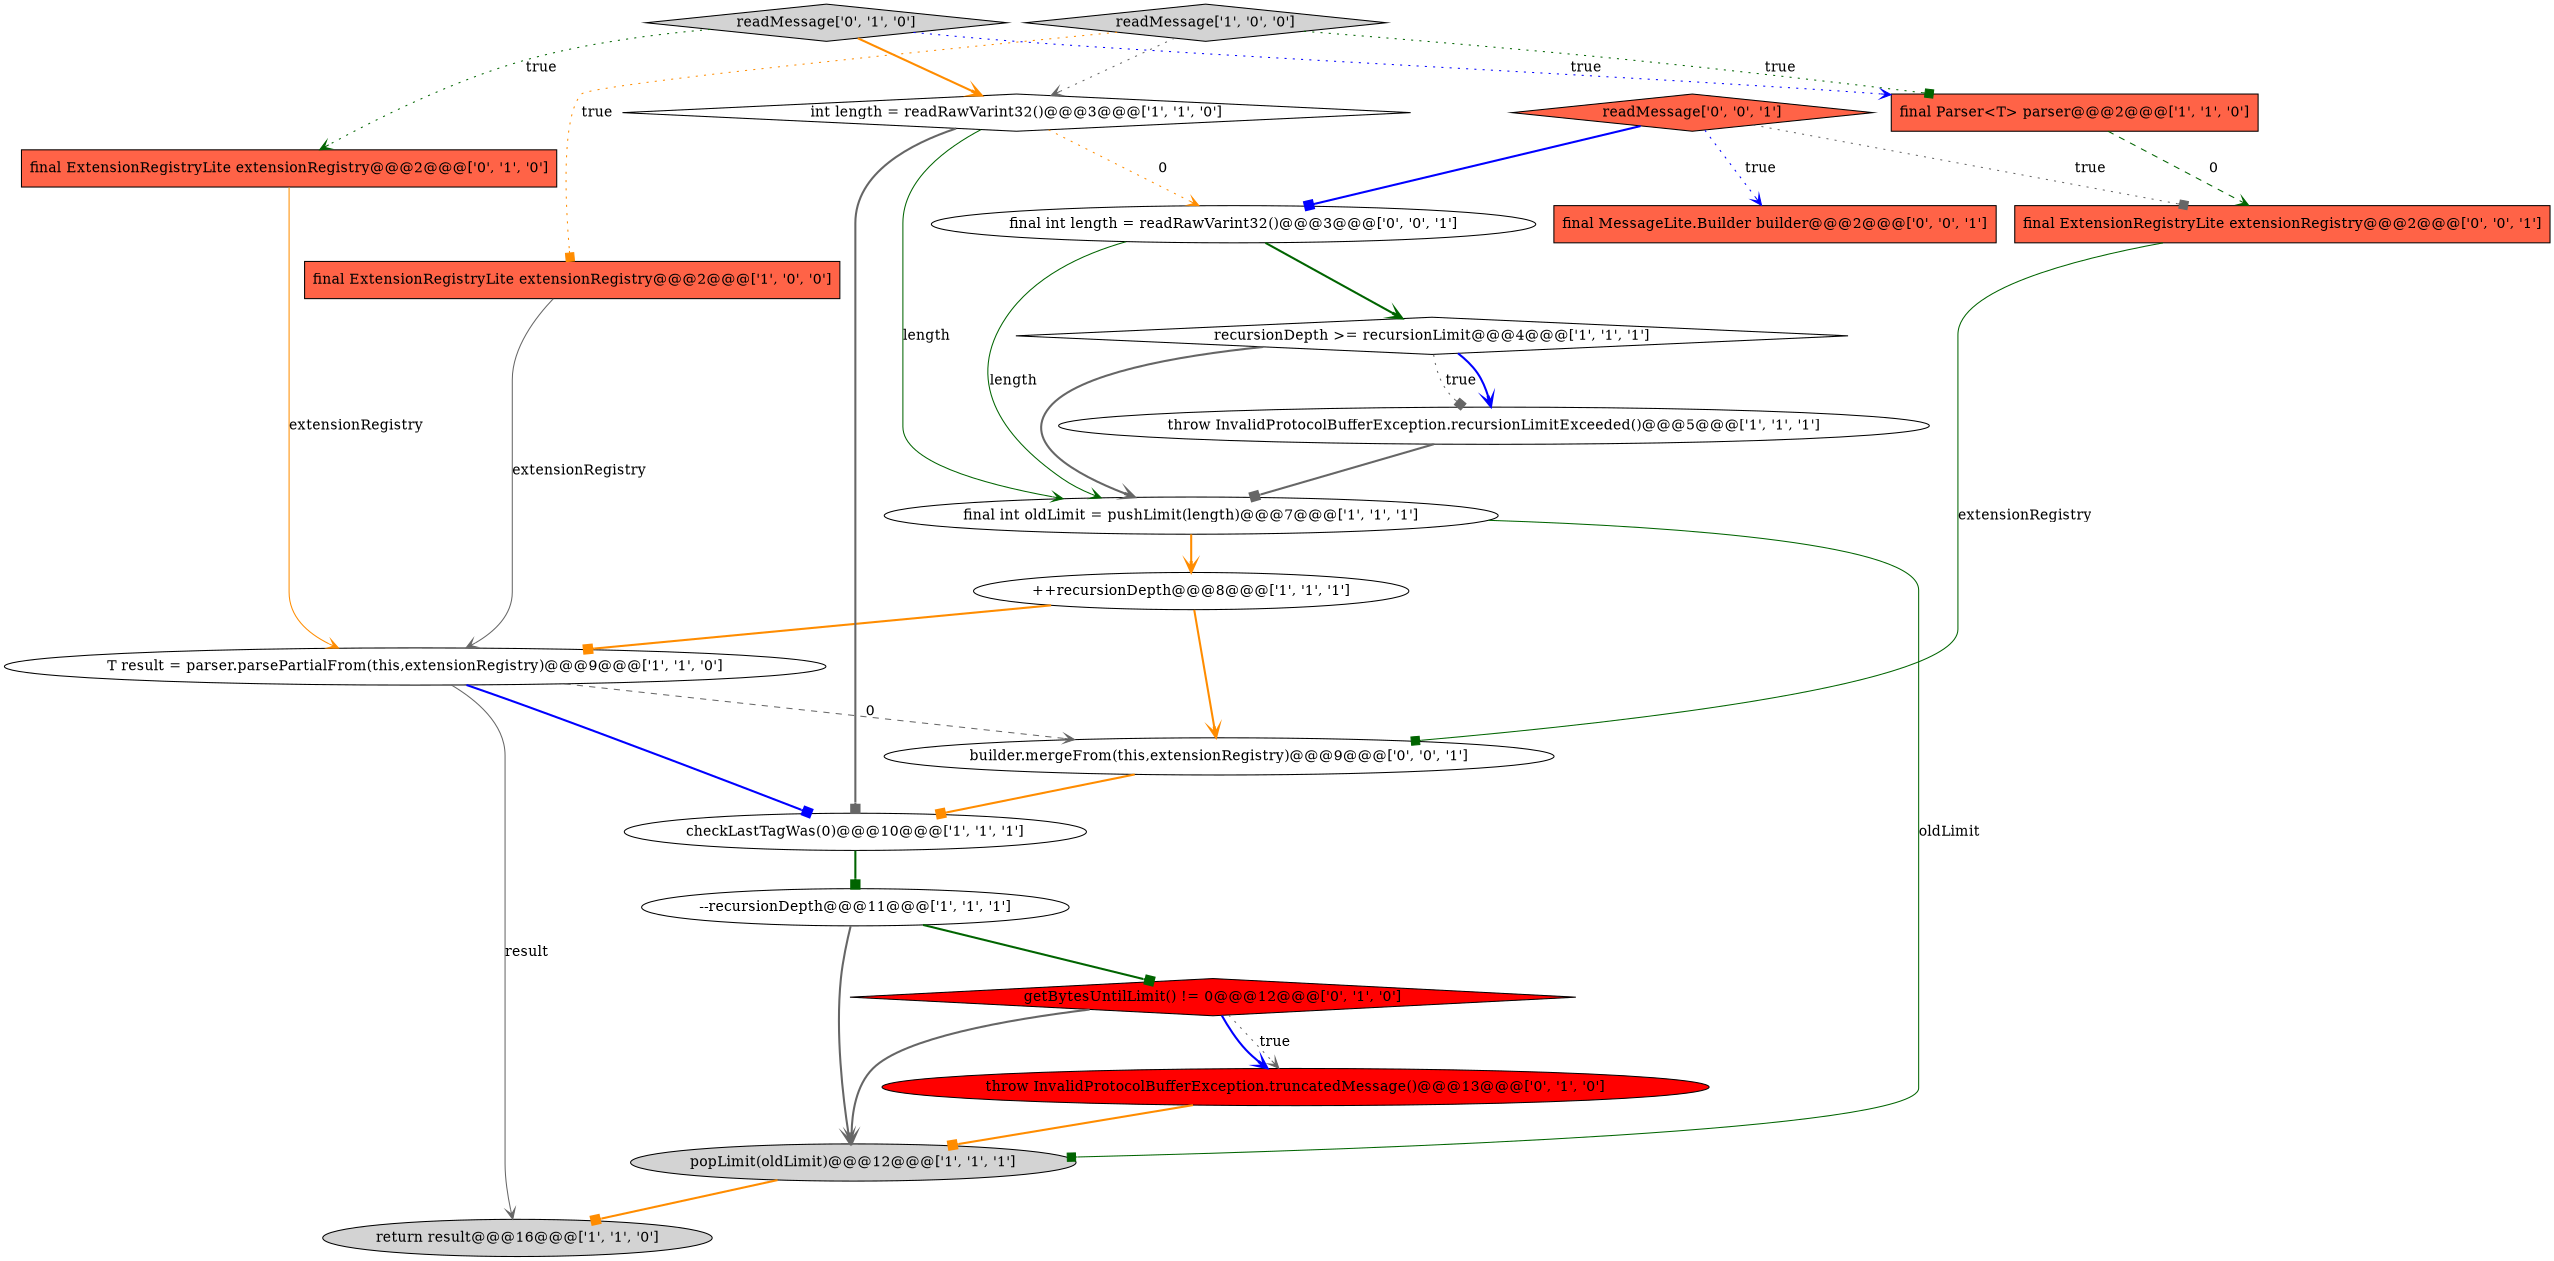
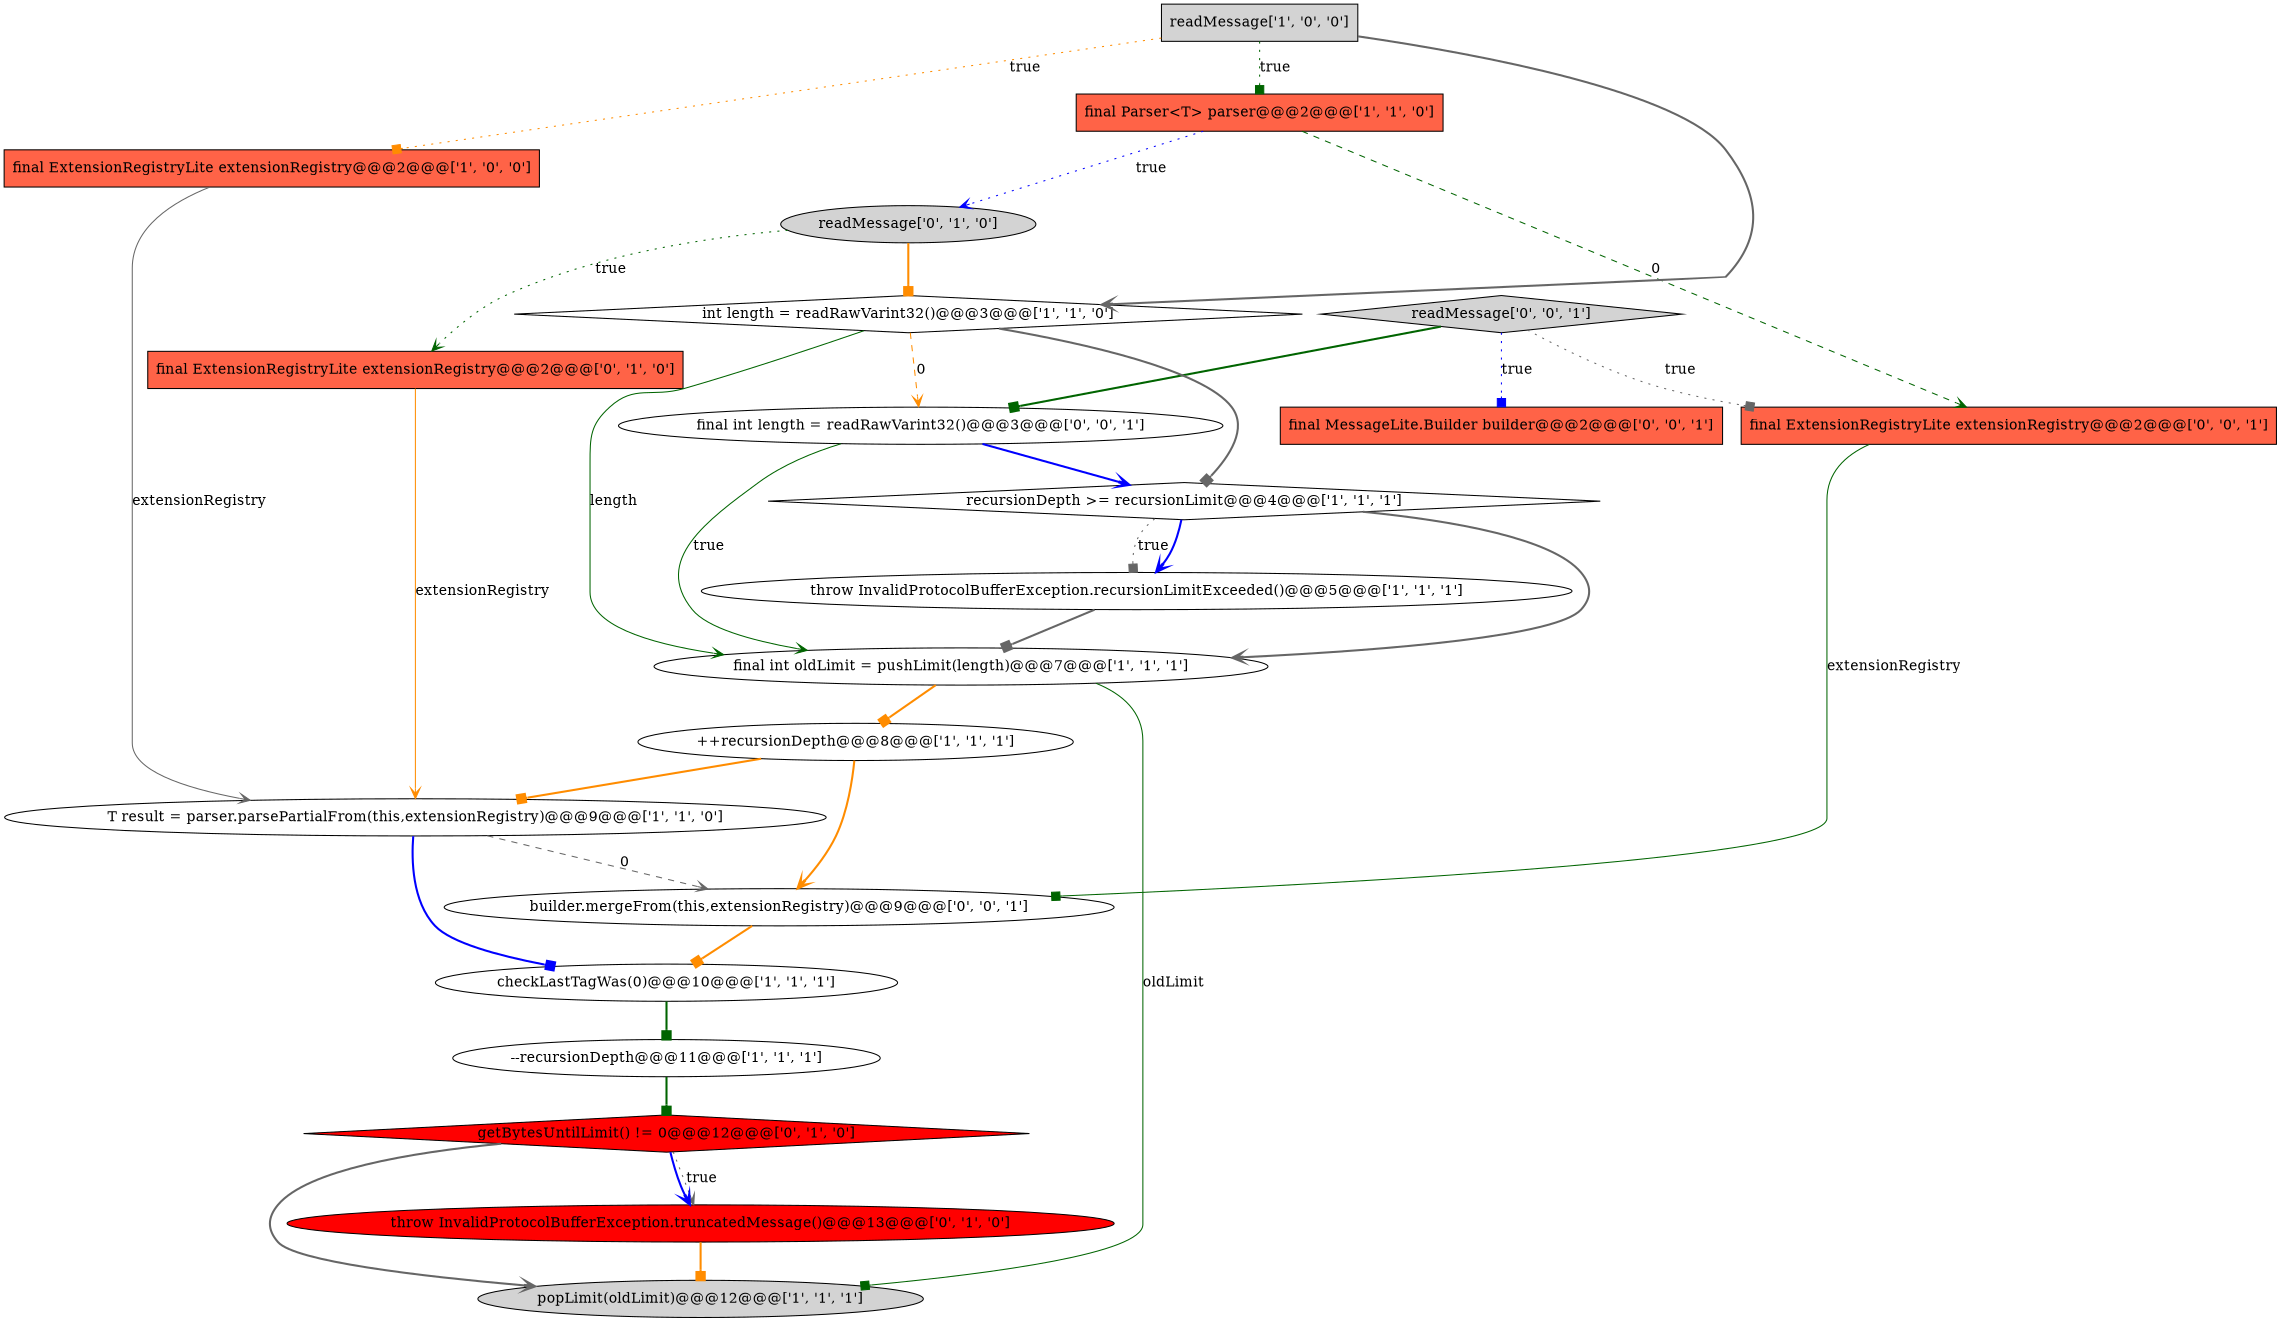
node "readMessage['0', '1', '0']": shape diamond -> ellipse
node "readMessage['1', '0', '0']": shape diamond -> box
edge "readMessage['0', '1', '0']" -> "int length = readRawVarint32()@@@3@@@['1', '1', '0']": arrowhead vee -> box
edge "readMessage['1', '0', '0']" -> "int length = readRawVarint32()@@@3@@@['1', '1', '0']": style dotted -> bold
edge "readMessage['0', '1', '0']" -> "final Parser<T> parser@@@2@@@['1', '1', '0']": reversed
node "readMessage['0', '0', '1']": fillcolor tomato -> lightgray
edge "readMessage['0', '0', '1']" -> "final MessageLite.Builder builder@@@2@@@['0', '0', '1']": arrowhead vee -> box
edge "int length = readRawVarint32()@@@3@@@['1', '1', '0']" -> "final int length = readRawVarint32()@@@3@@@['0', '0', '1']": style dotted -> dashed
edge "readMessage['0', '0', '1']" -> "final int length = readRawVarint32()@@@3@@@['0', '0', '1']": color blue -> darkgreen
edge "final int length = readRawVarint32()@@@3@@@['0', '0', '1']" -> "recursionDepth >= recursionLimit@@@4@@@['1', '1', '1']": color darkgreen -> blue
edge "final int length = readRawVarint32()@@@3@@@['0', '0', '1']" -> "final int oldLimit = pushLimit(length)@@@7@@@['1', '1', '1']": label "length" -> "true"
edge "int length = readRawVarint32()@@@3@@@['1', '1', '0']" -> "checkLastTagWas(0)@@@10@@@['1', '1', '1']": now "int length = readRawVarint32()@@@3@@@['1', '1', '0']" -> "recursionDepth >= recursionLimit@@@4@@@['1', '1', '1']"
edge "final int oldLimit = pushLimit(length)@@@7@@@['1', '1', '1']" -> "++recursionDepth@@@8@@@['1', '1', '1']": arrowhead vee -> box
edge "--recursionDepth@@@11@@@['1', '1', '1']" -> "popLimit(oldLimit)@@@12@@@['1', '1', '1']": removed
node "return result@@@16@@@['1', '1', '0']": removed
